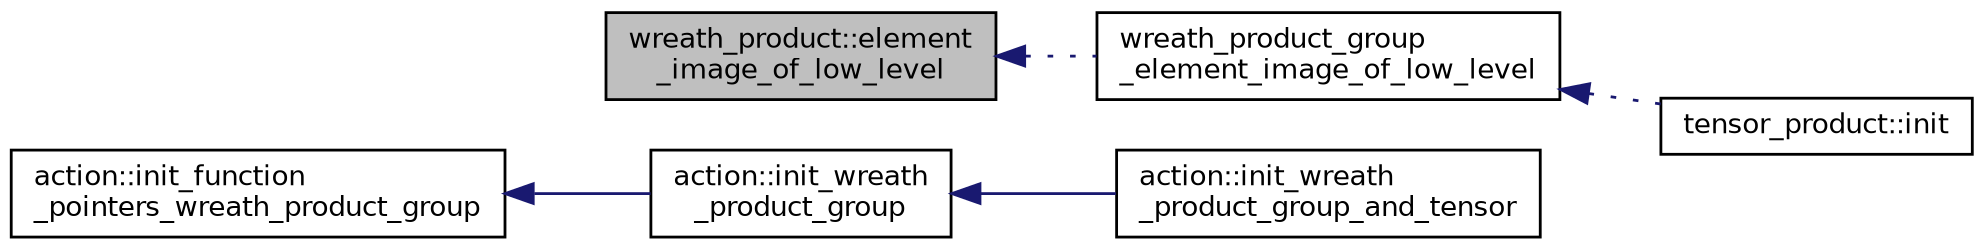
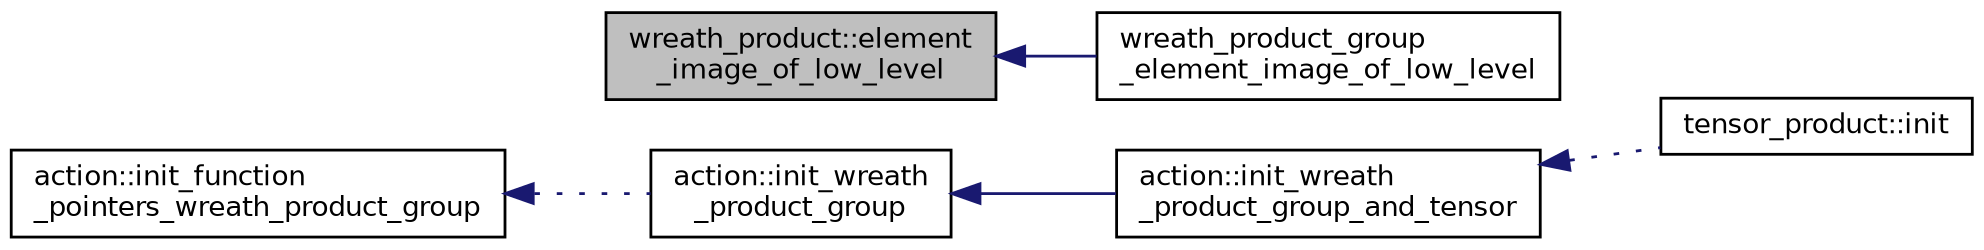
edge "wreath_product_group _element_image_of_low_level" -> "wreath_product::element _image_of_low_level": style dotted -> solid
edge "tensor_product::init" -> "wreath_product_group _element_image_of_low_level": now "tensor_product::init" -> "action::init_wreath _product_group_and_tensor"
edge "action::init_wreath _product_group" -> "action::init_function _pointers_wreath_product_group": style solid -> dotted
